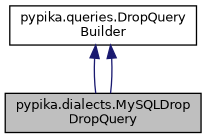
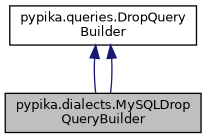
node "pypika.dialects.MySQLDrop DropQuery": label "pypika.dialects.MySQLDrop DropQuery" -> "pypika.dialects.MySQLDrop QueryBuilder"
